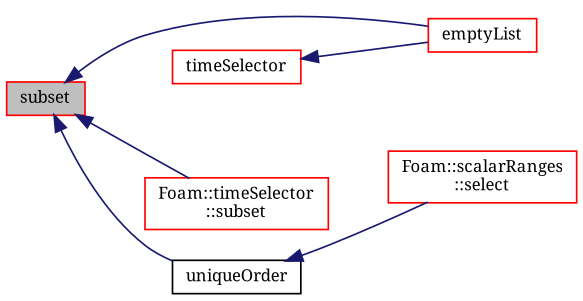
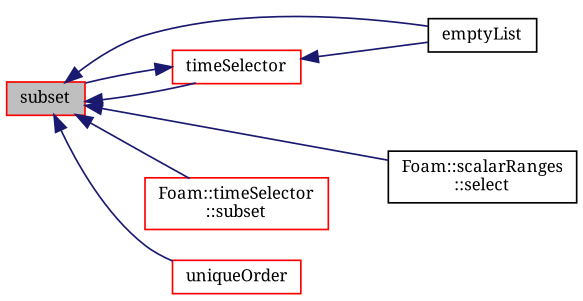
node "emptyList": color red -> black
edge "subset" -> "timeSelector": added
edge "timeSelector" -> "subset": added
node "Foam::scalarRanges ::select": color red -> black
edge "Foam::scalarRanges ::select" -> "uniqueOrder": now "Foam::scalarRanges ::select" -> "subset"
node "uniqueOrder": color black -> red
